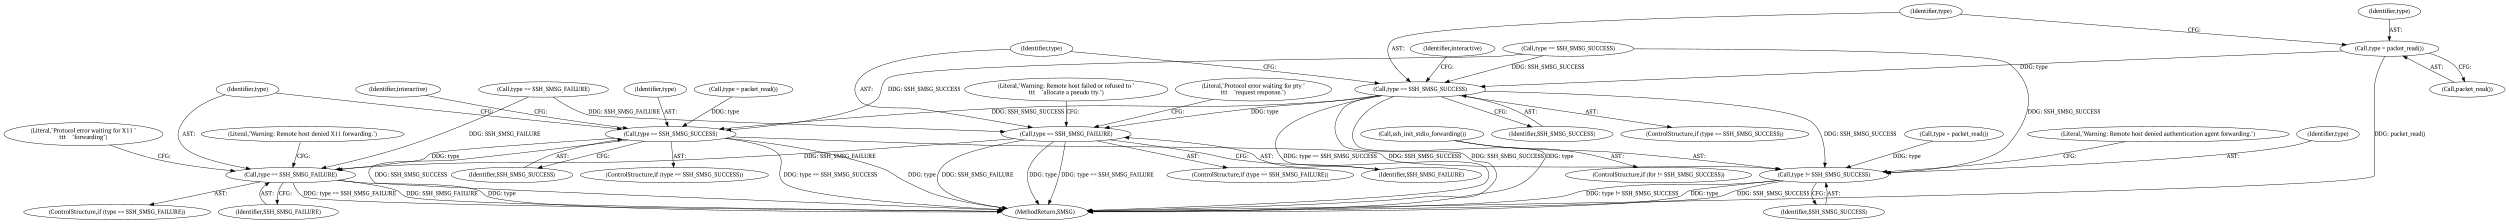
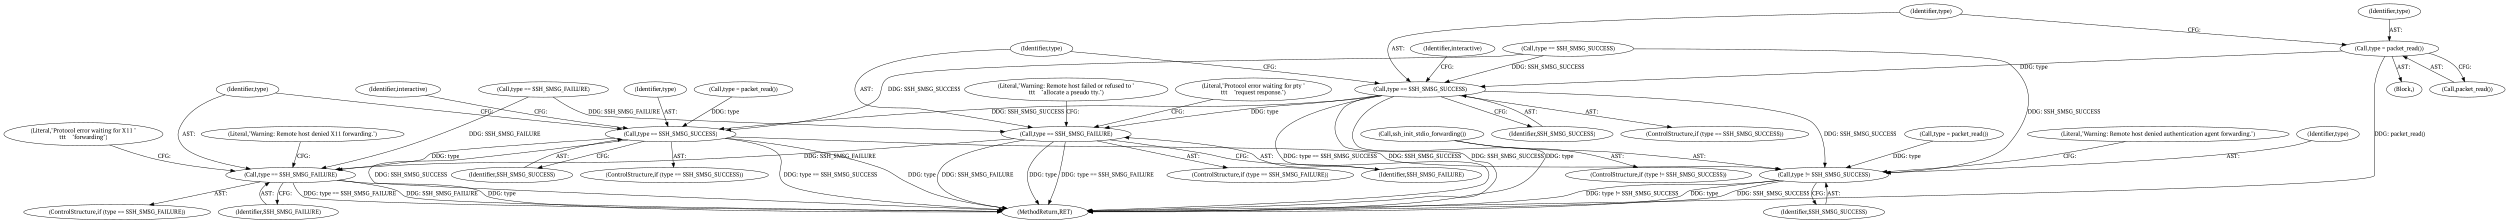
node "(Block,)": added
node "(ControlStructure,if (for != SSH_SMSG_SUCCESS))": label "(ControlStructure,if (for != SSH_SMSG_SUCCESS))" -> "(ControlStructure,if (type != SSH_SMSG_SUCCESS))"
node "(MethodReturn,SMSG)": label "(MethodReturn,SMSG)" -> "(MethodReturn,RET)"
